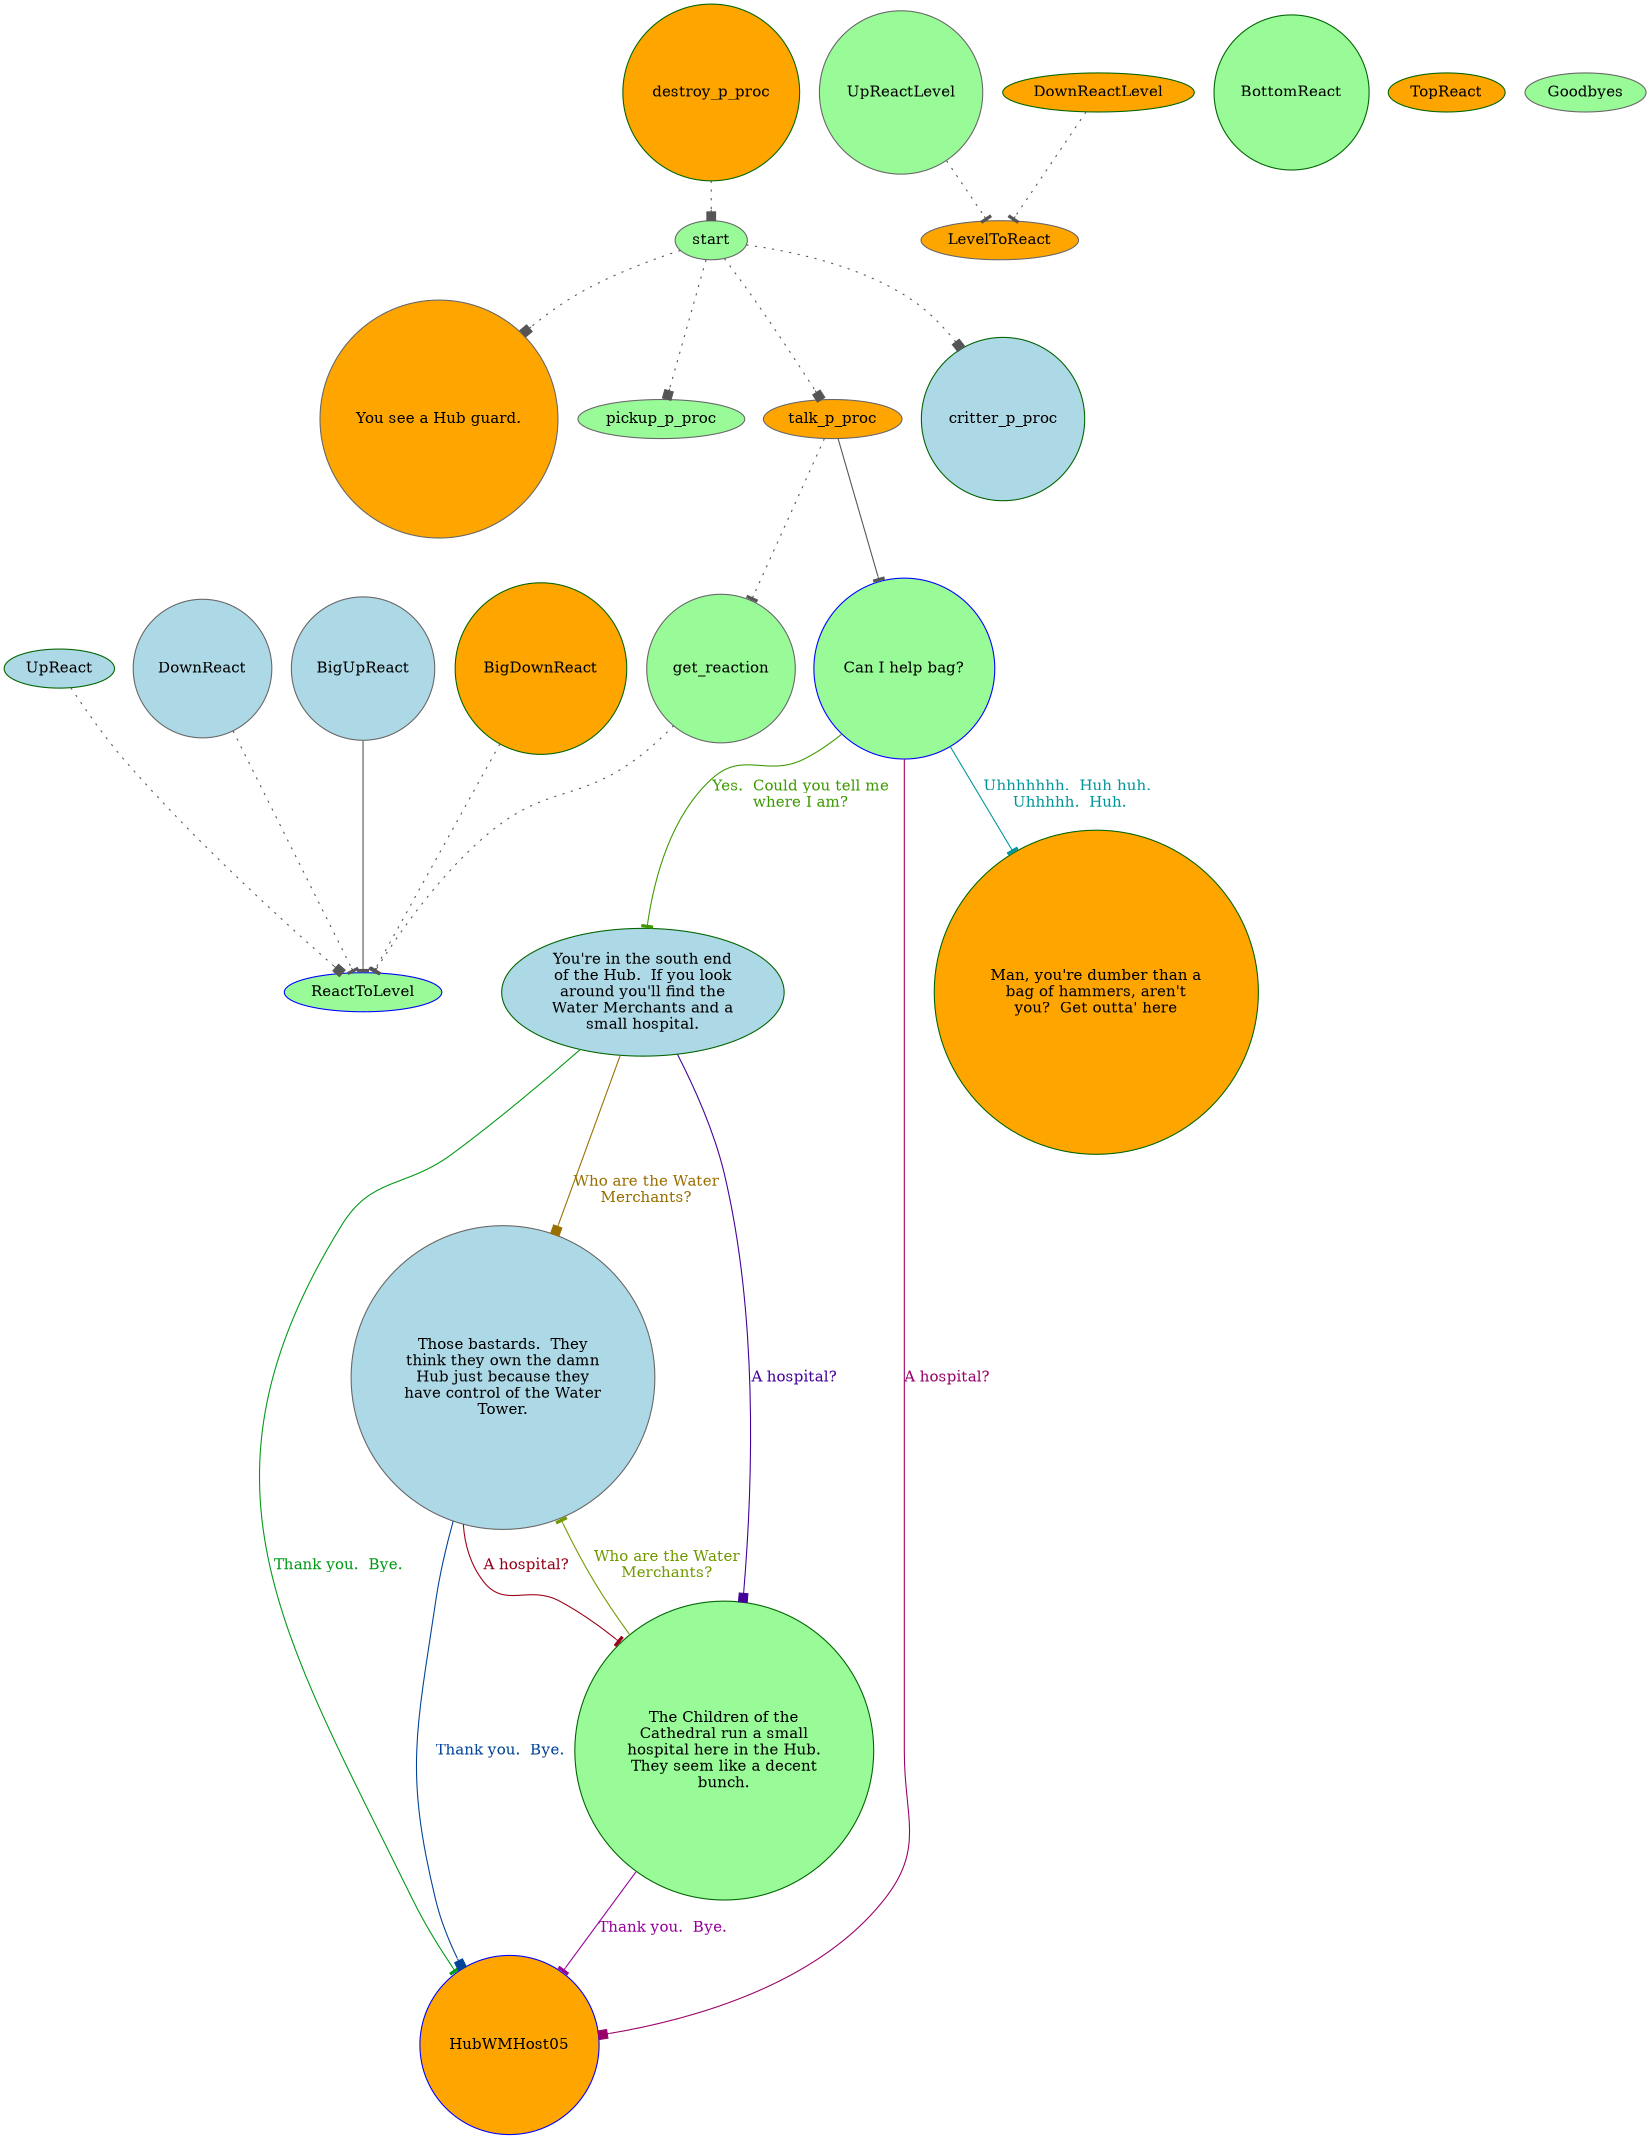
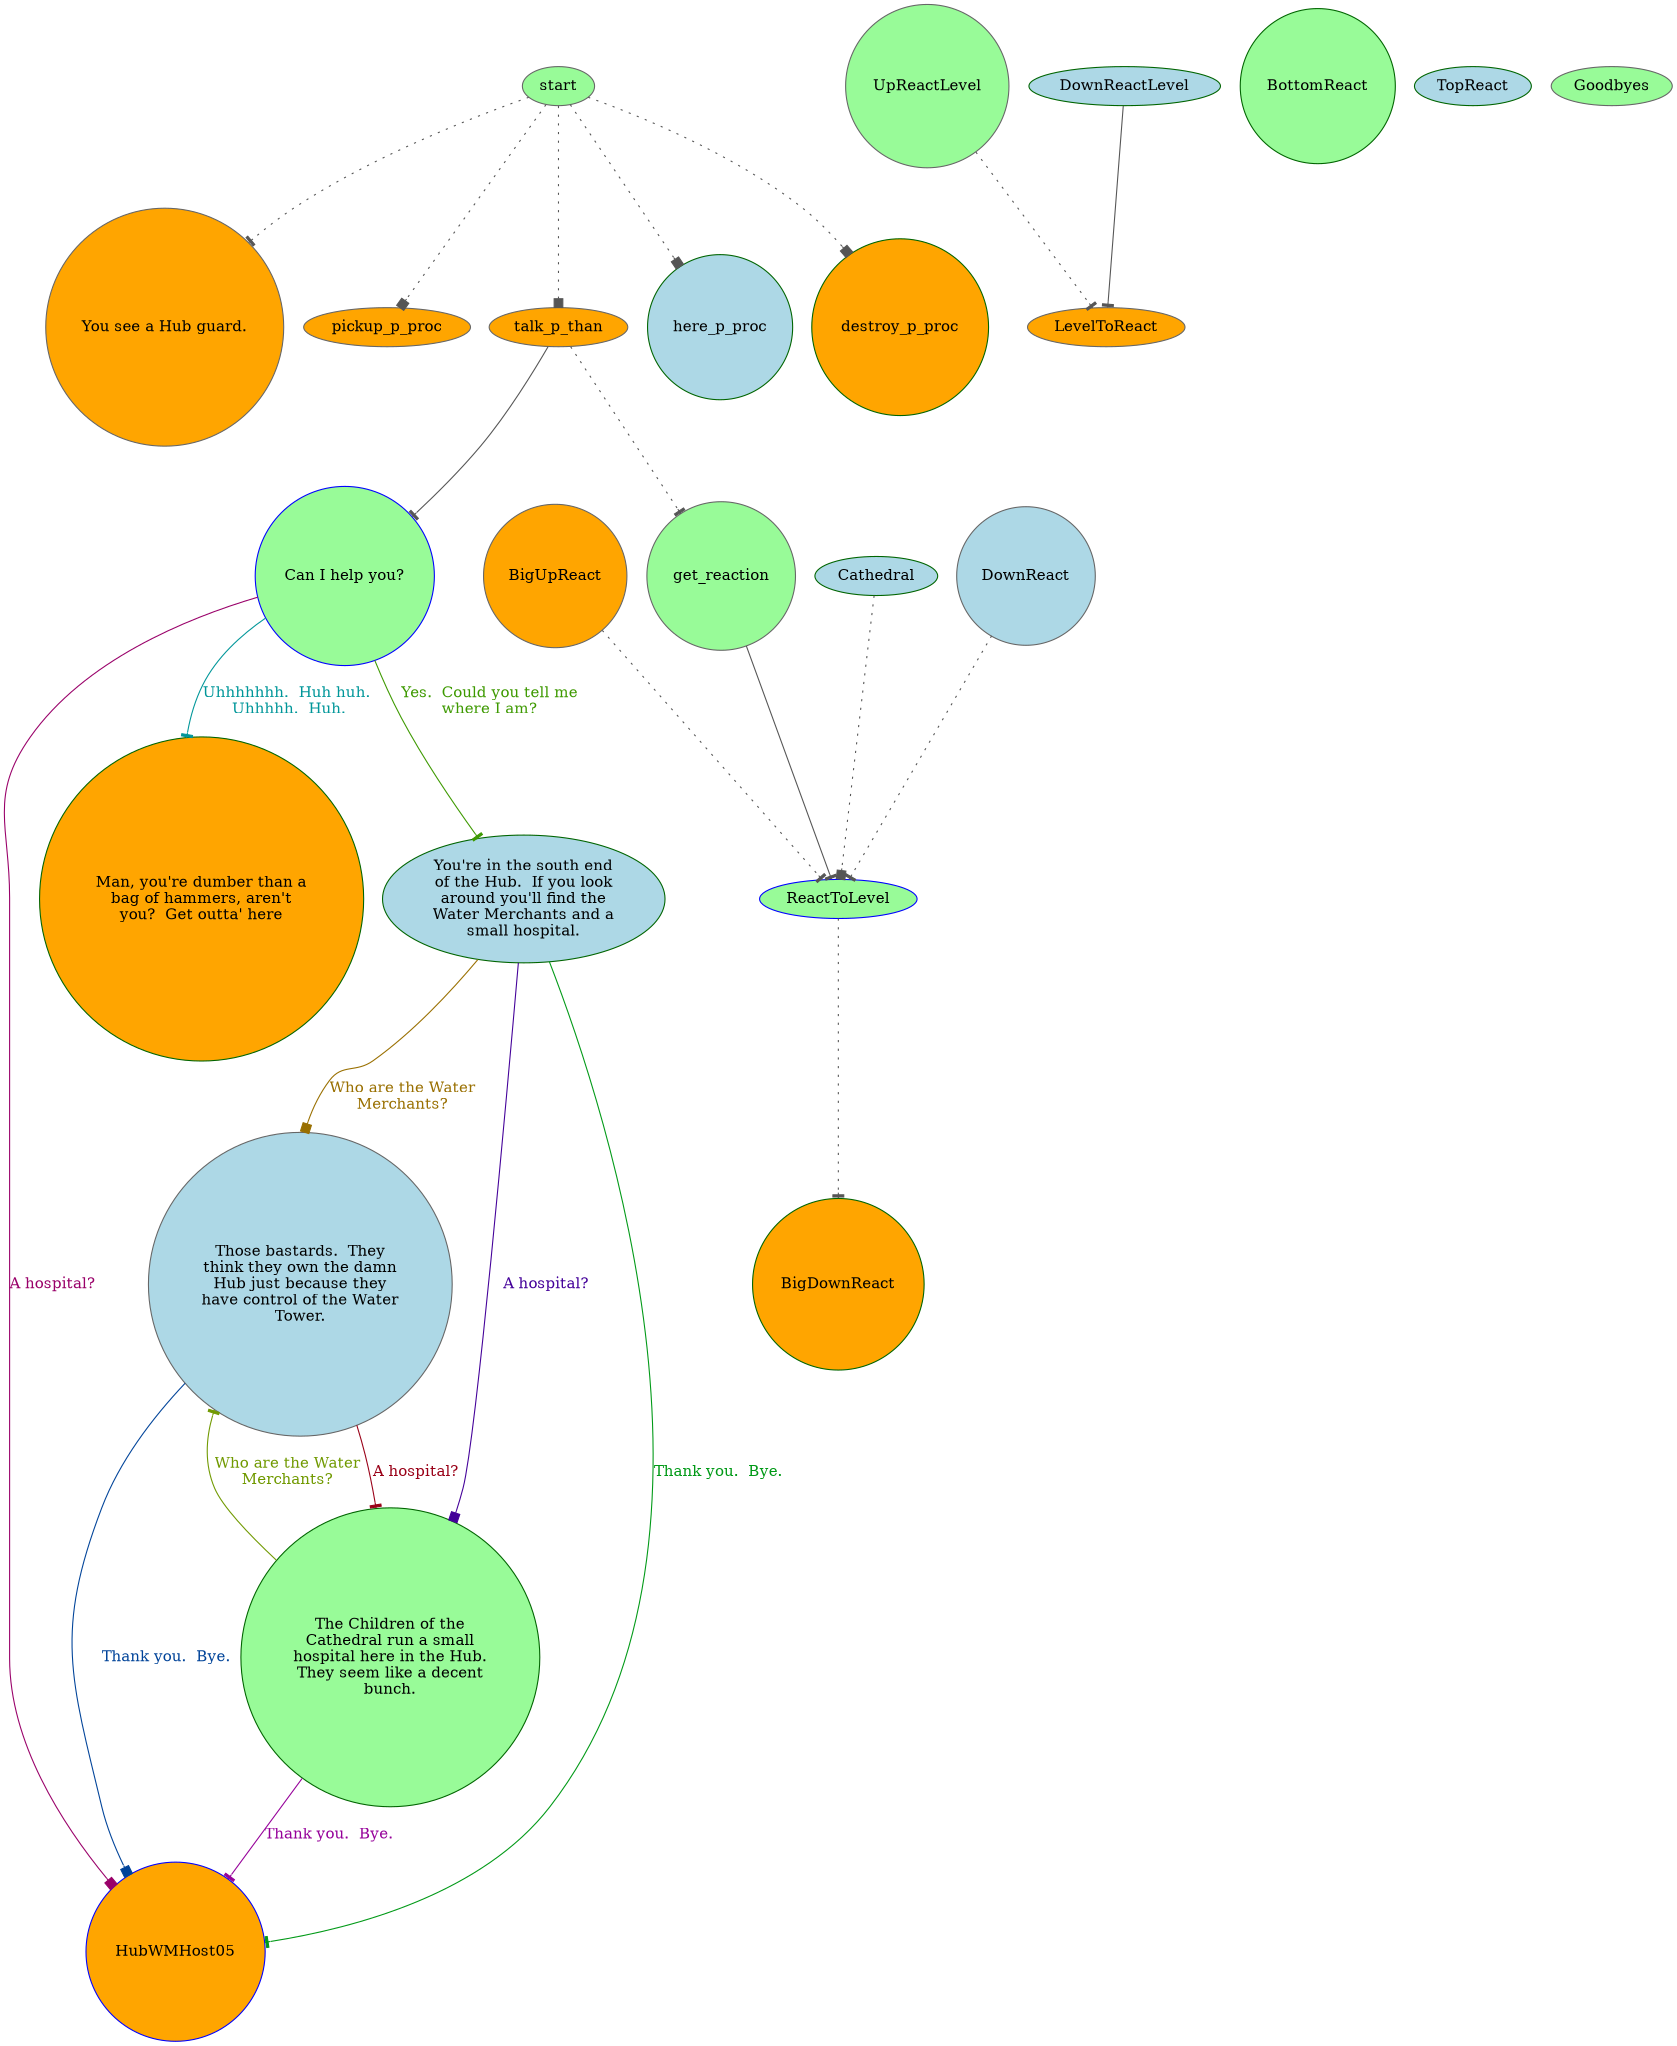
node "DownReactLevel": fillcolor orange -> lightblue
node "TopReact": fillcolor orange -> lightblue
edge "DownReactLevel" -> "LevelToReact": style dotted -> solid
edge "destroy_p_proc" -> "start": reversed
edge "start" -> "You see a Hub guard.": arrowhead box -> tee
node "pickup_p_proc": fillcolor palegreen -> orange
node "talk_p_proc": label "talk_p_proc" -> "talk_p_than"
node "critter_p_proc": label "critter_p_proc" -> "here_p_proc"
node "UpReact": label "UpReact" -> "Cathedral"
node "BigUpReact": fillcolor lightblue -> orange
node "Can I help bag?": label "Can I help bag?" -> "Can I help you?"
edge "get_reaction" -> "ReactToLevel": style dotted -> solid
edge "BigUpReact" -> "ReactToLevel": style solid -> dotted
edge "BigDownReact" -> "ReactToLevel": reversed
